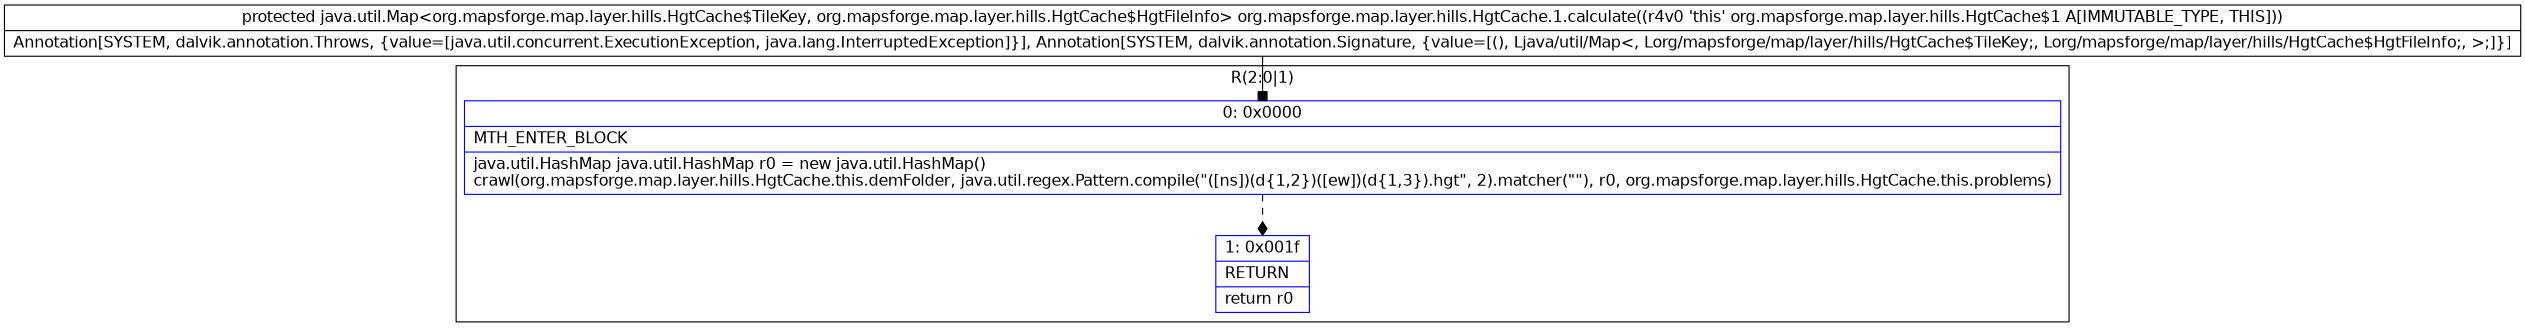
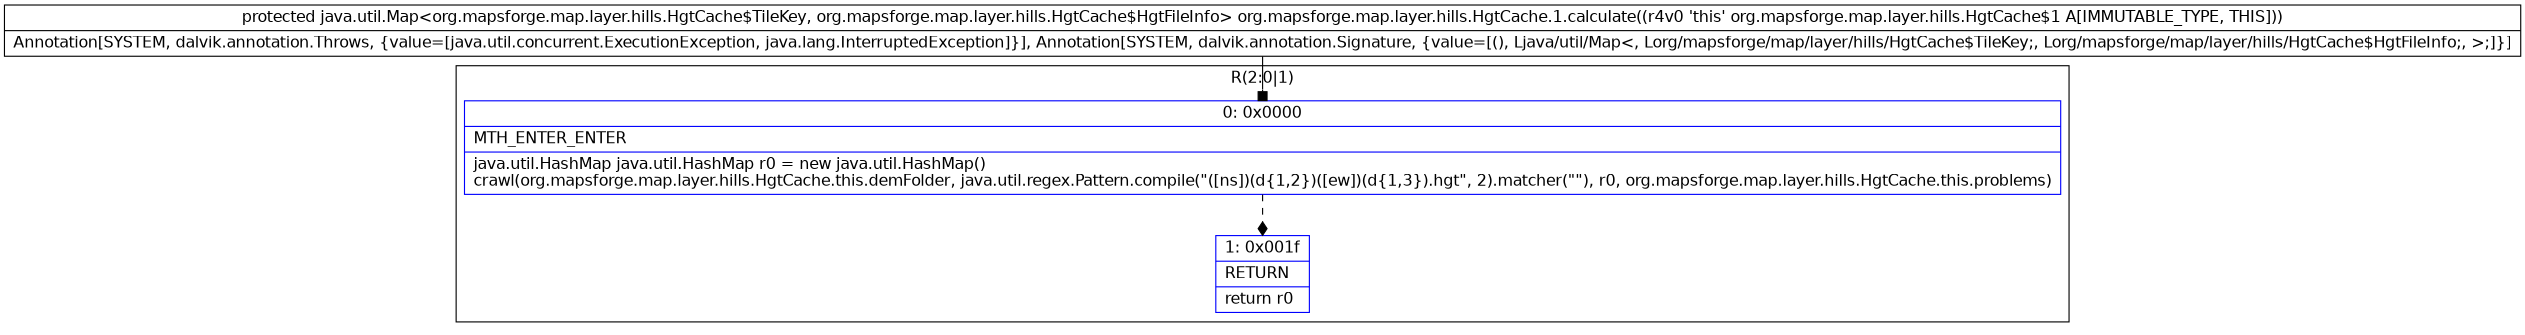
node "0: 0x0000": text "MTH_ENTER_BLOCK" -> "MTH_ENTER_ENTER"
